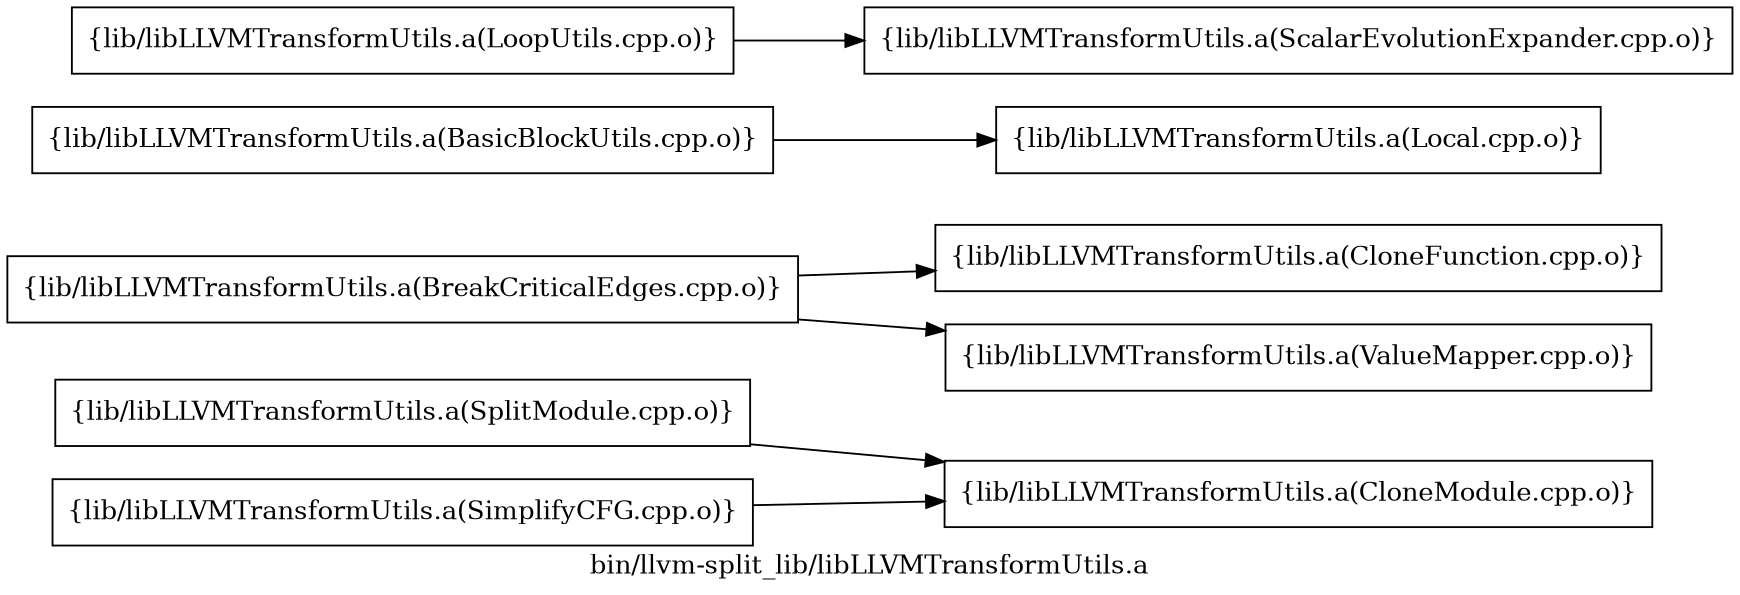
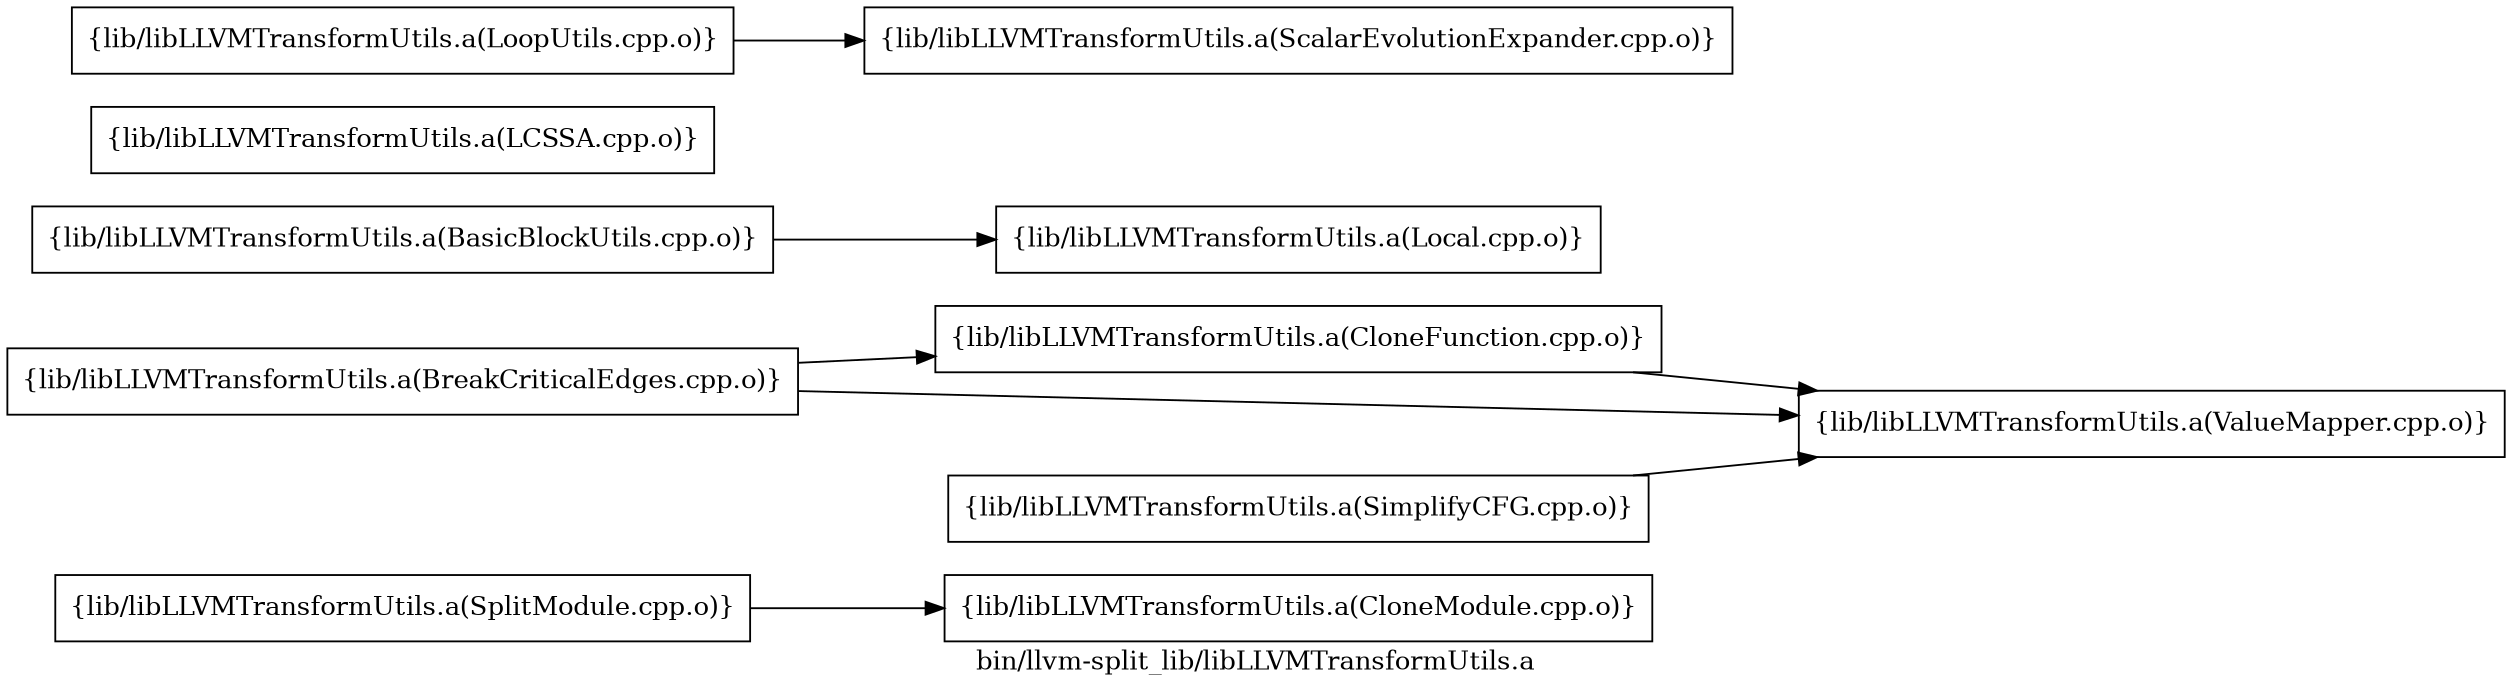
node "{lib/libLLVMTransformUtils.a(LCSSA.cpp.o)}": added
edge "{lib/libLLVMTransformUtils.a(CloneFunction.cpp.o)}" -> "{lib/libLLVMTransformUtils.a(ValueMapper.cpp.o)}": added
edge "{lib/libLLVMTransformUtils.a(SimplifyCFG.cpp.o)}" -> "{lib/libLLVMTransformUtils.a(CloneModule.cpp.o)}": now "{lib/libLLVMTransformUtils.a(SimplifyCFG.cpp.o)}" -> "{lib/libLLVMTransformUtils.a(ValueMapper.cpp.o)}"
